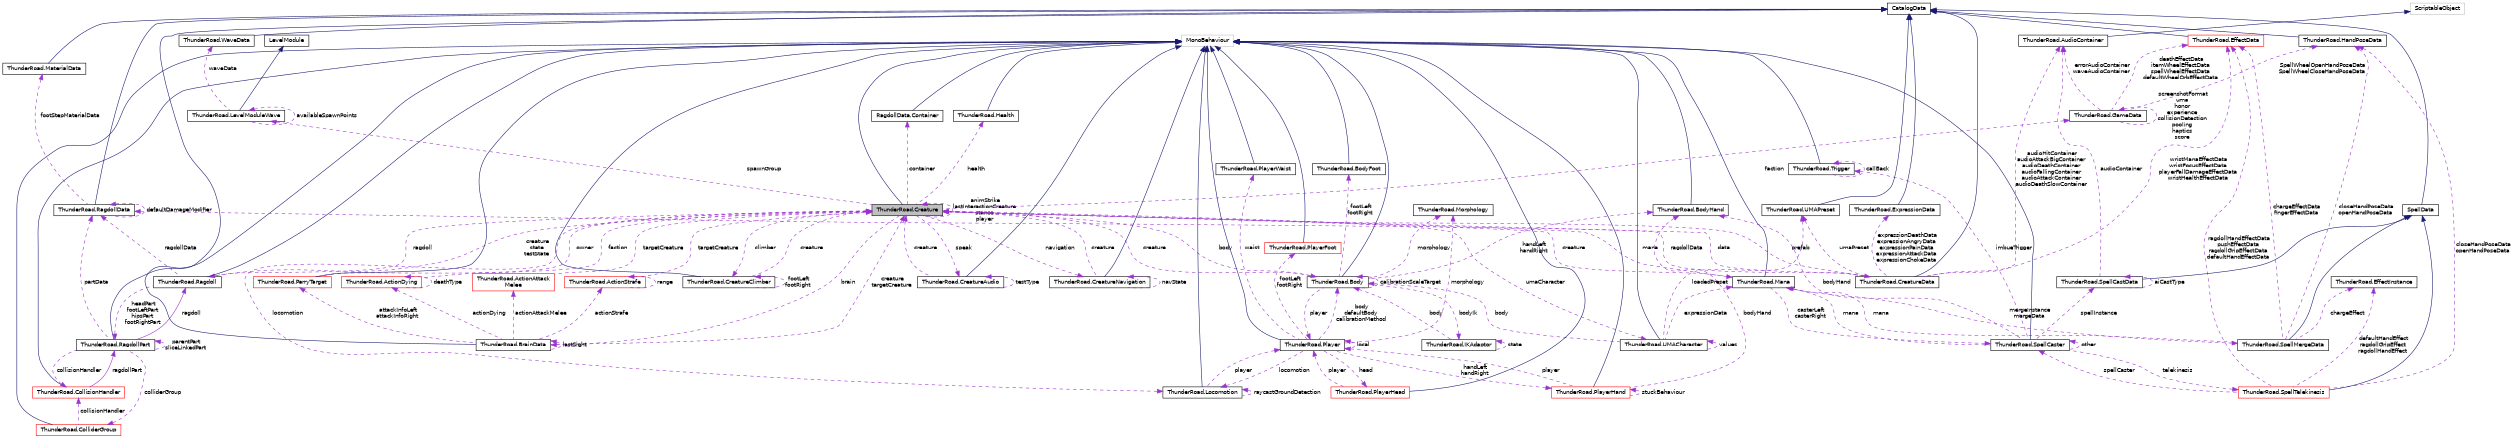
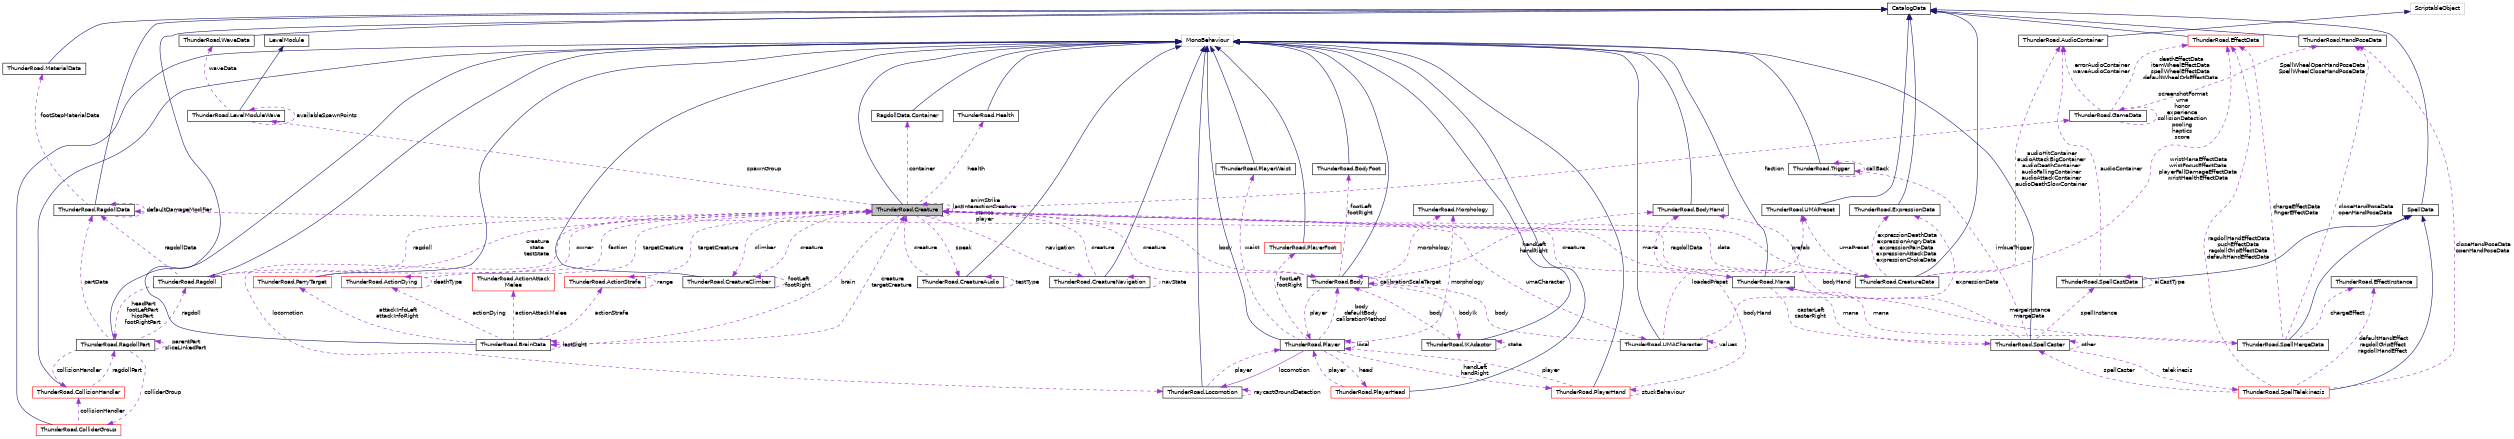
edge "ThunderRoad.IKAdaptor" -> "MonoBehaviour": added
edge "ThunderRoad.UMACharacter" -> "ThunderRoad.Mana": now "ThunderRoad.UMACharacter" -> "ThunderRoad.ExpressionData"
edge "ThunderRoad.RagdollPart" -> "ThunderRoad.Ragdoll": style solid -> dashed
edge "ThunderRoad.Player" -> "ThunderRoad.Locomotion": style dashed -> solid
edge "ThunderRoad.CollisionHandler" -> "ThunderRoad.RagdollPart": style solid -> dashed
